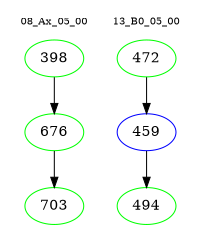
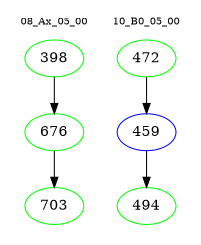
cluster "13_B0_05_00": label "13_B0_05_00" -> "10_B0_05_00"
